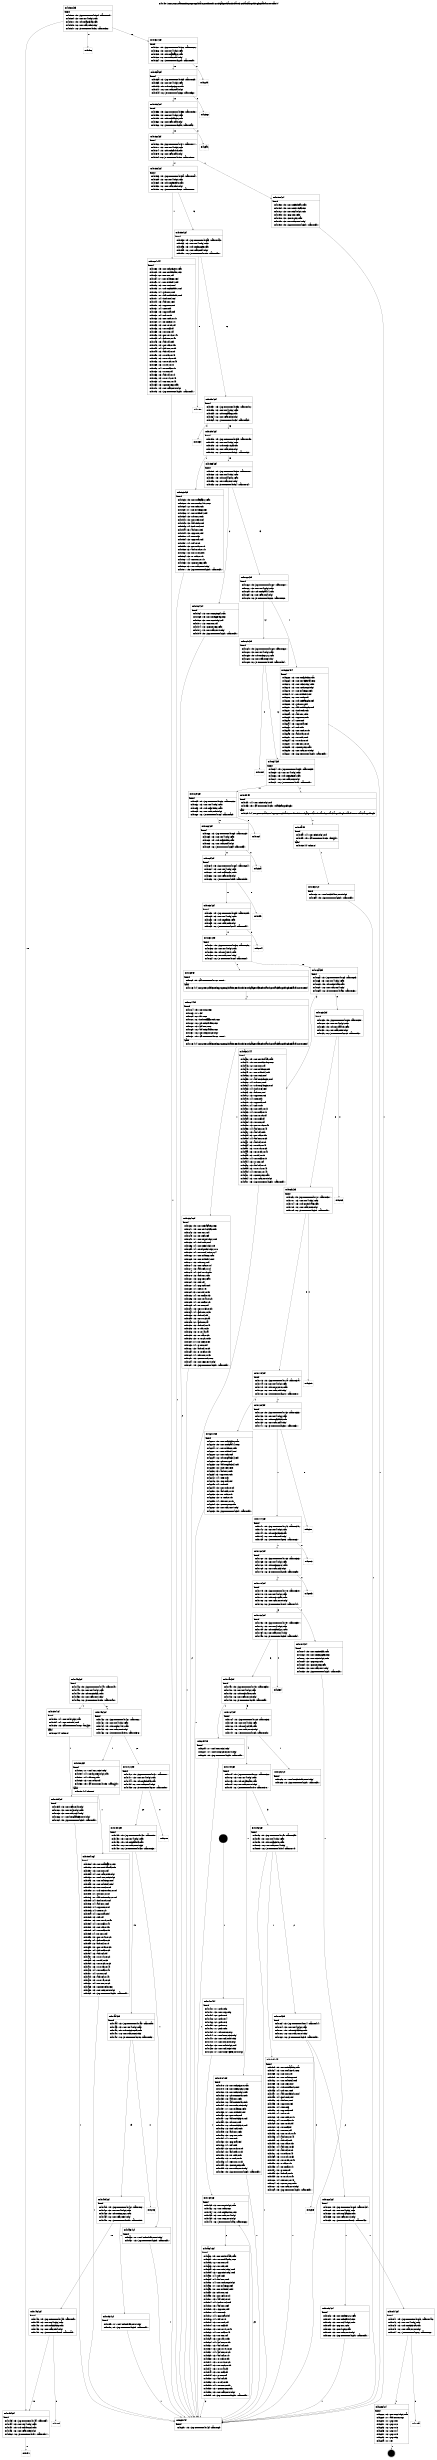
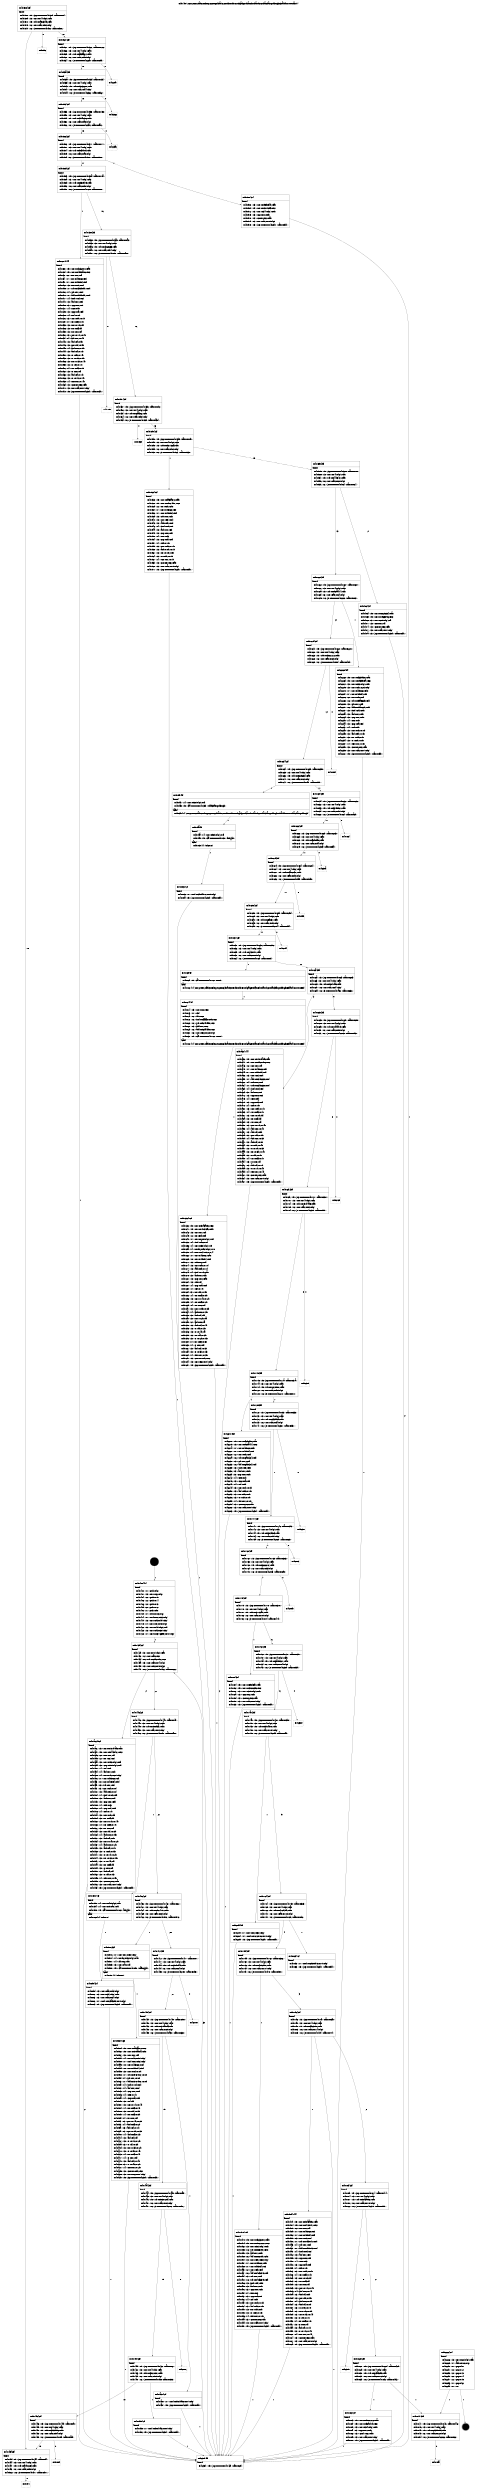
edge "0x40142f [23]" -> "0x401446 [22]": added, label "22"
edge "0x401841 [25]" -> "0x4022c6 [21]": reversed
